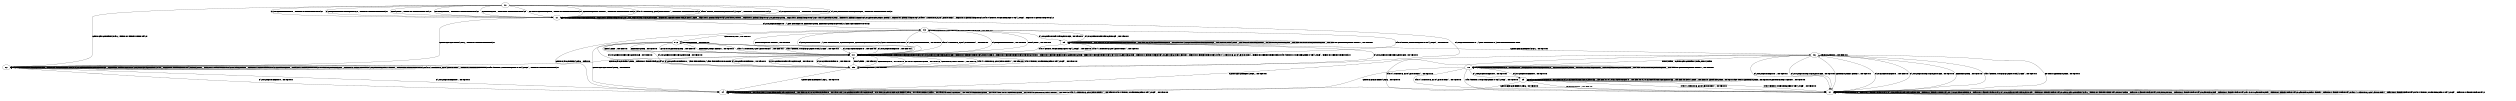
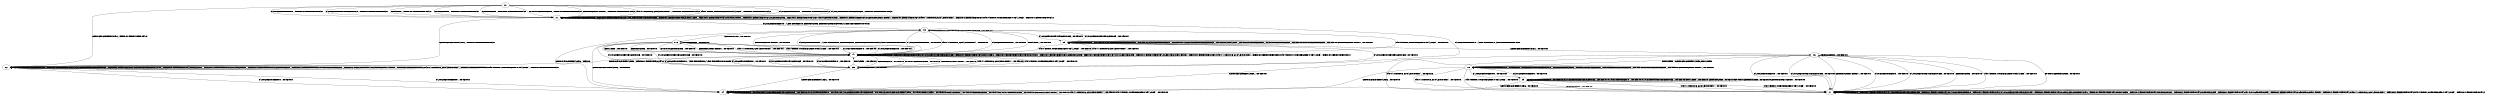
node "s11": label "s11" -> "s41"
